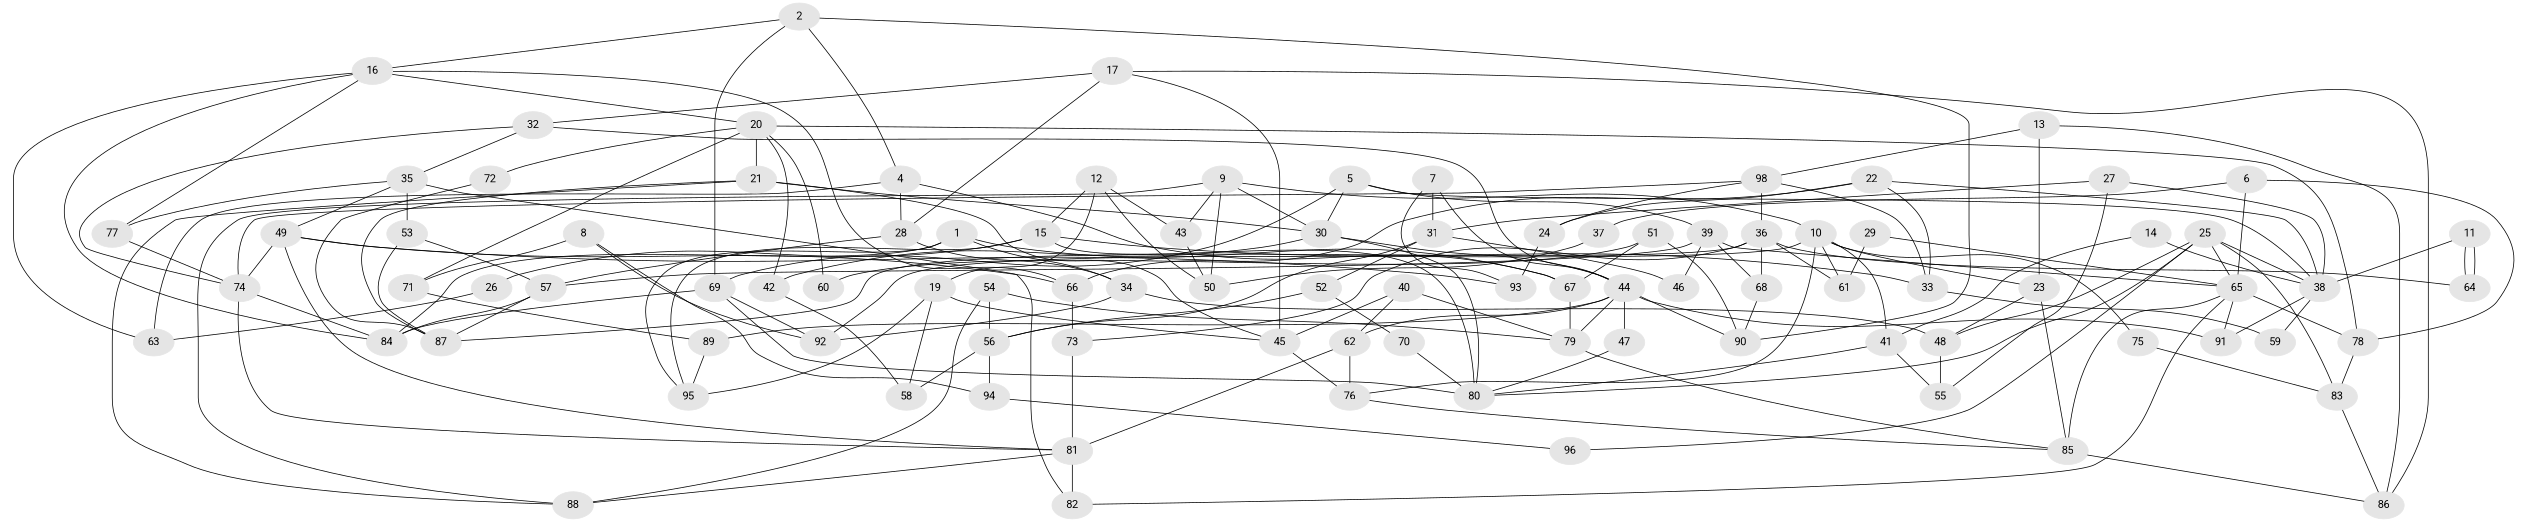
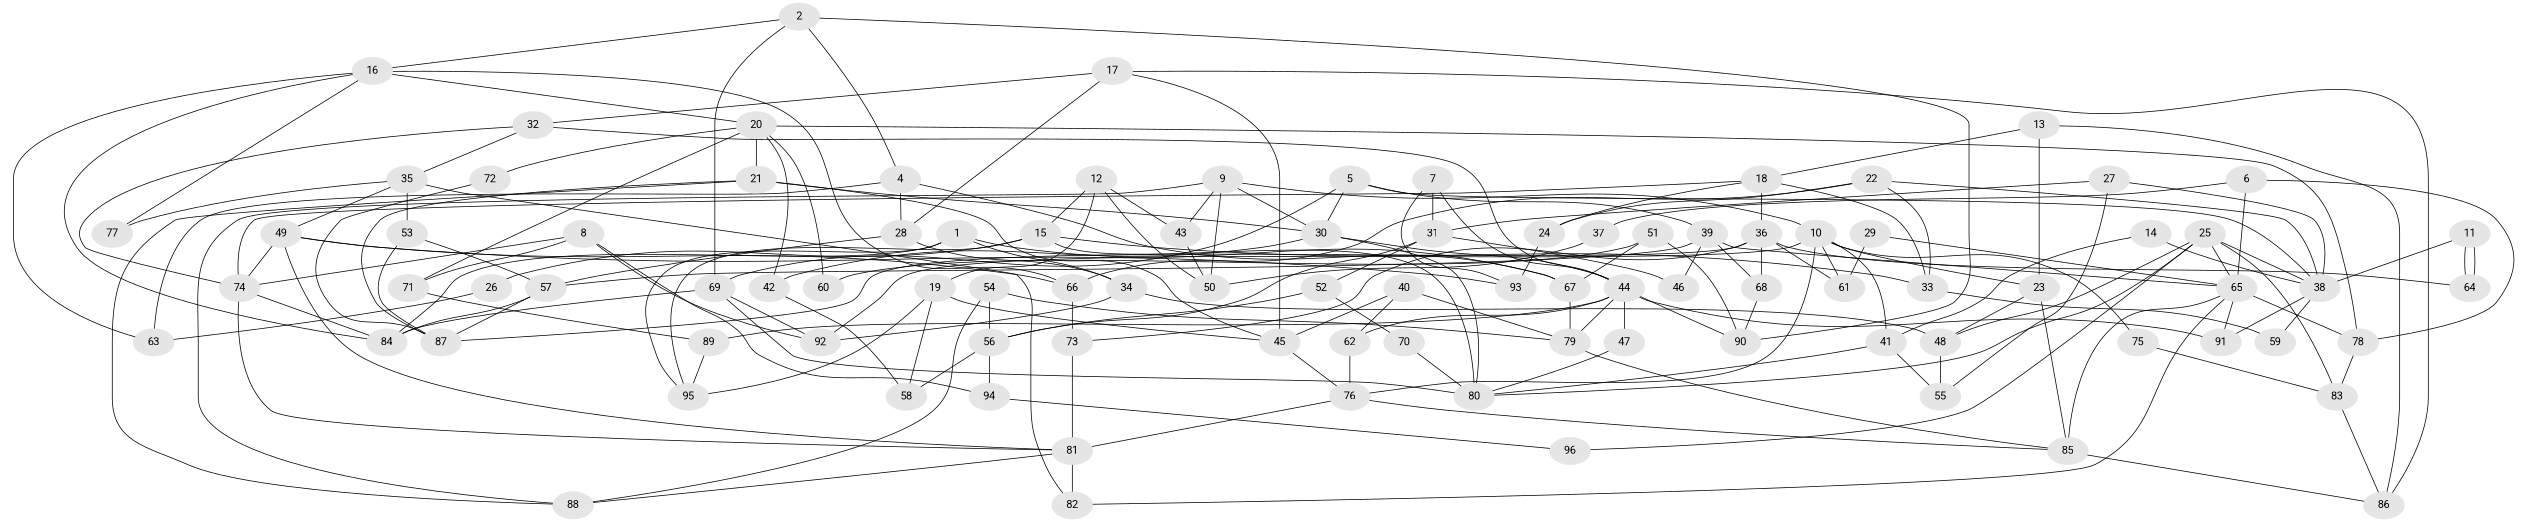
node "98": label "98" -> "18"
edge "77" -- "74": now "8" -- "74"
edge "62" -- "81": now "76" -- "81"
